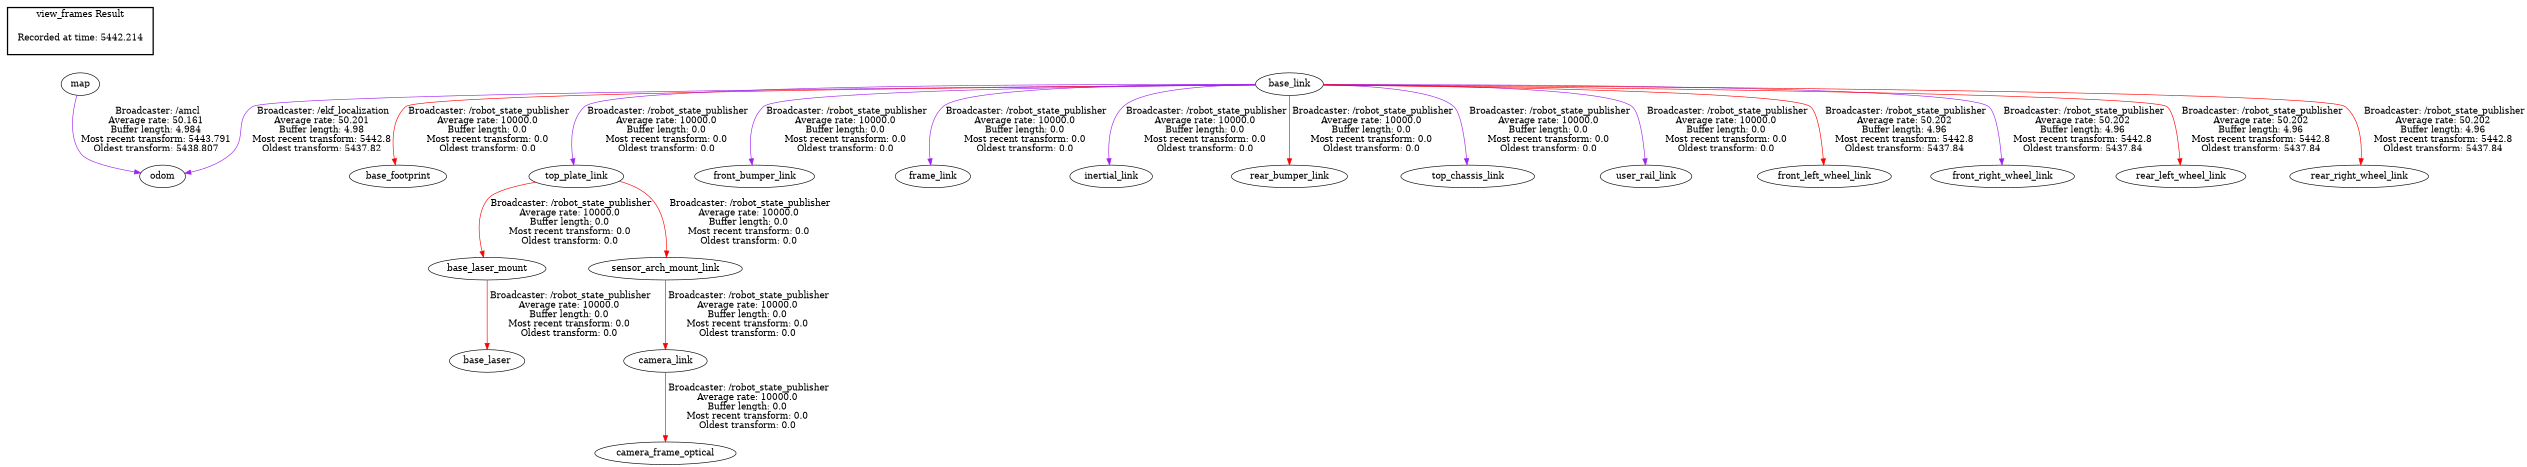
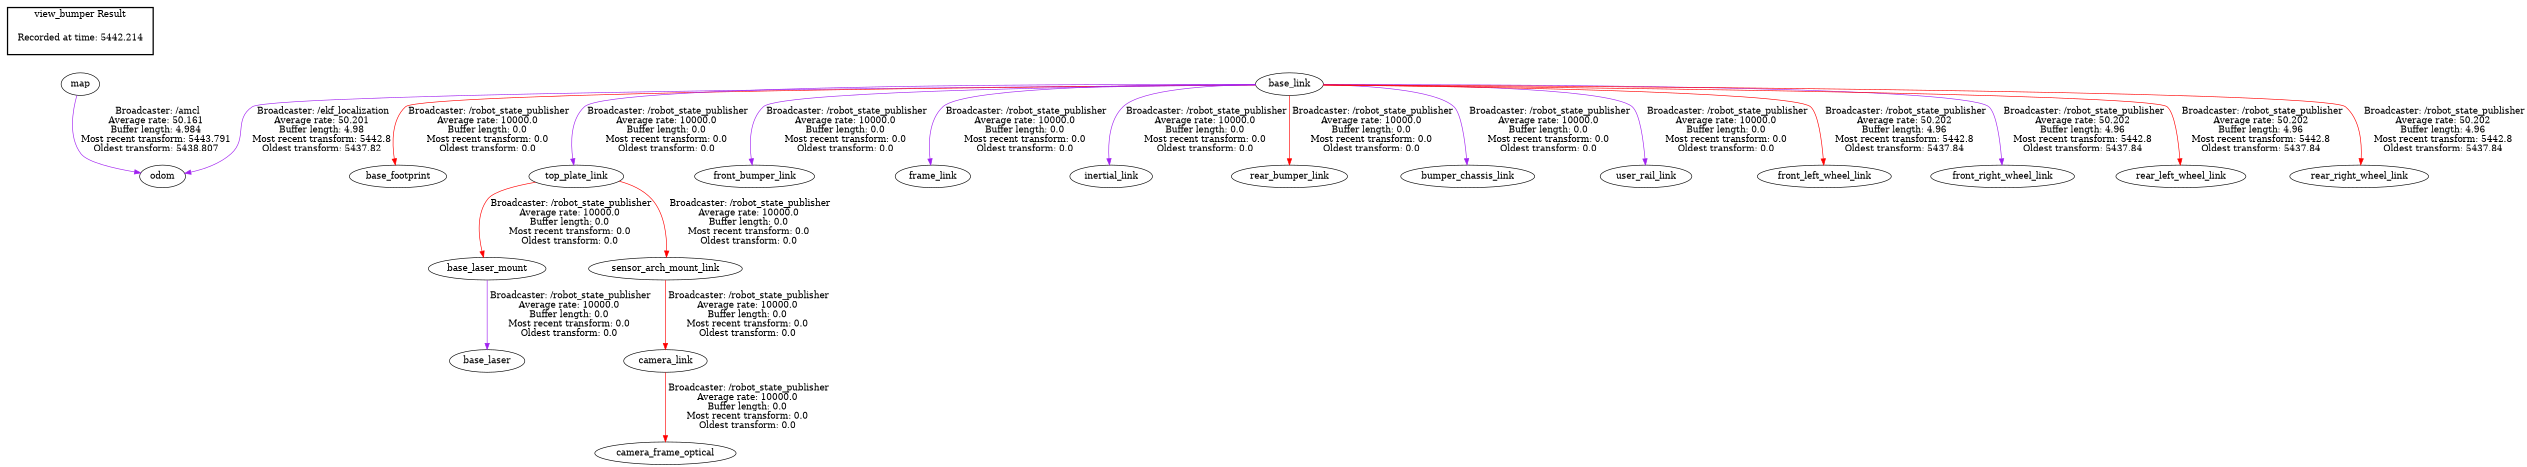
cluster "view_frames Result": label "view_frames Result" -> "view_bumper Result"
node "top_chassis_link": label "top_chassis_link" -> "bumper_chassis_link"
edge "base_laser_mount" -> "base_laser": color red -> purple
